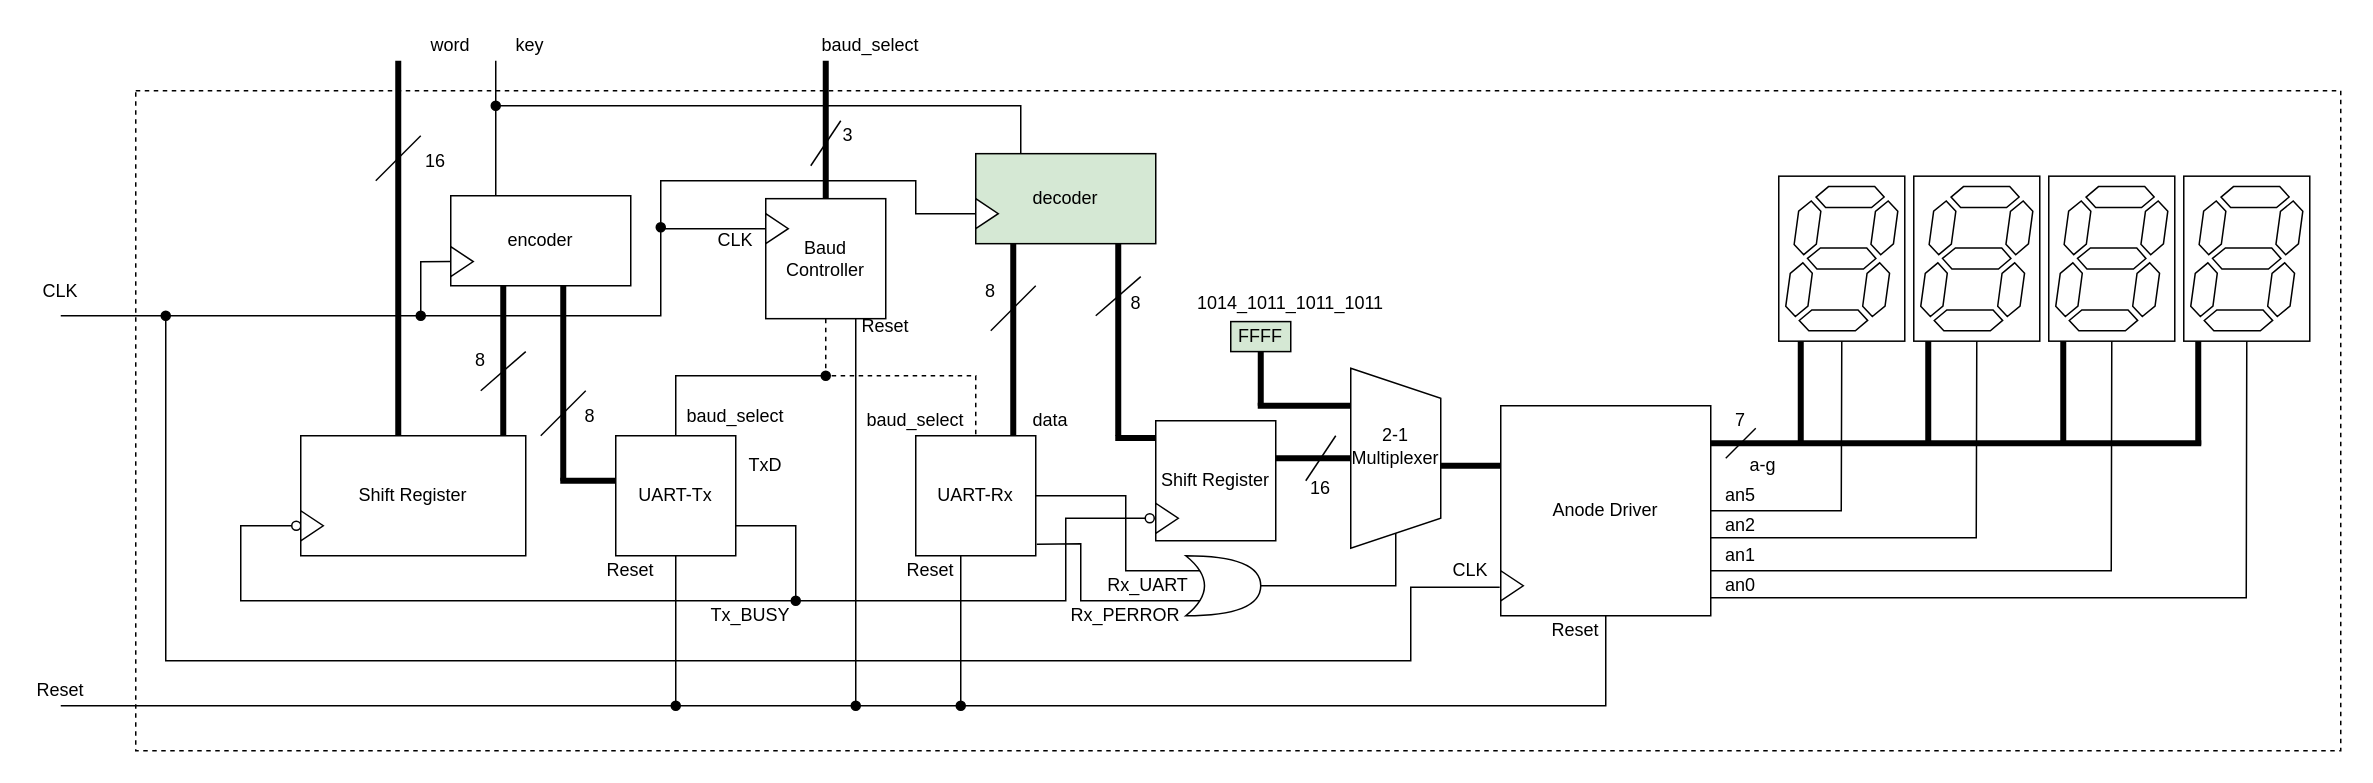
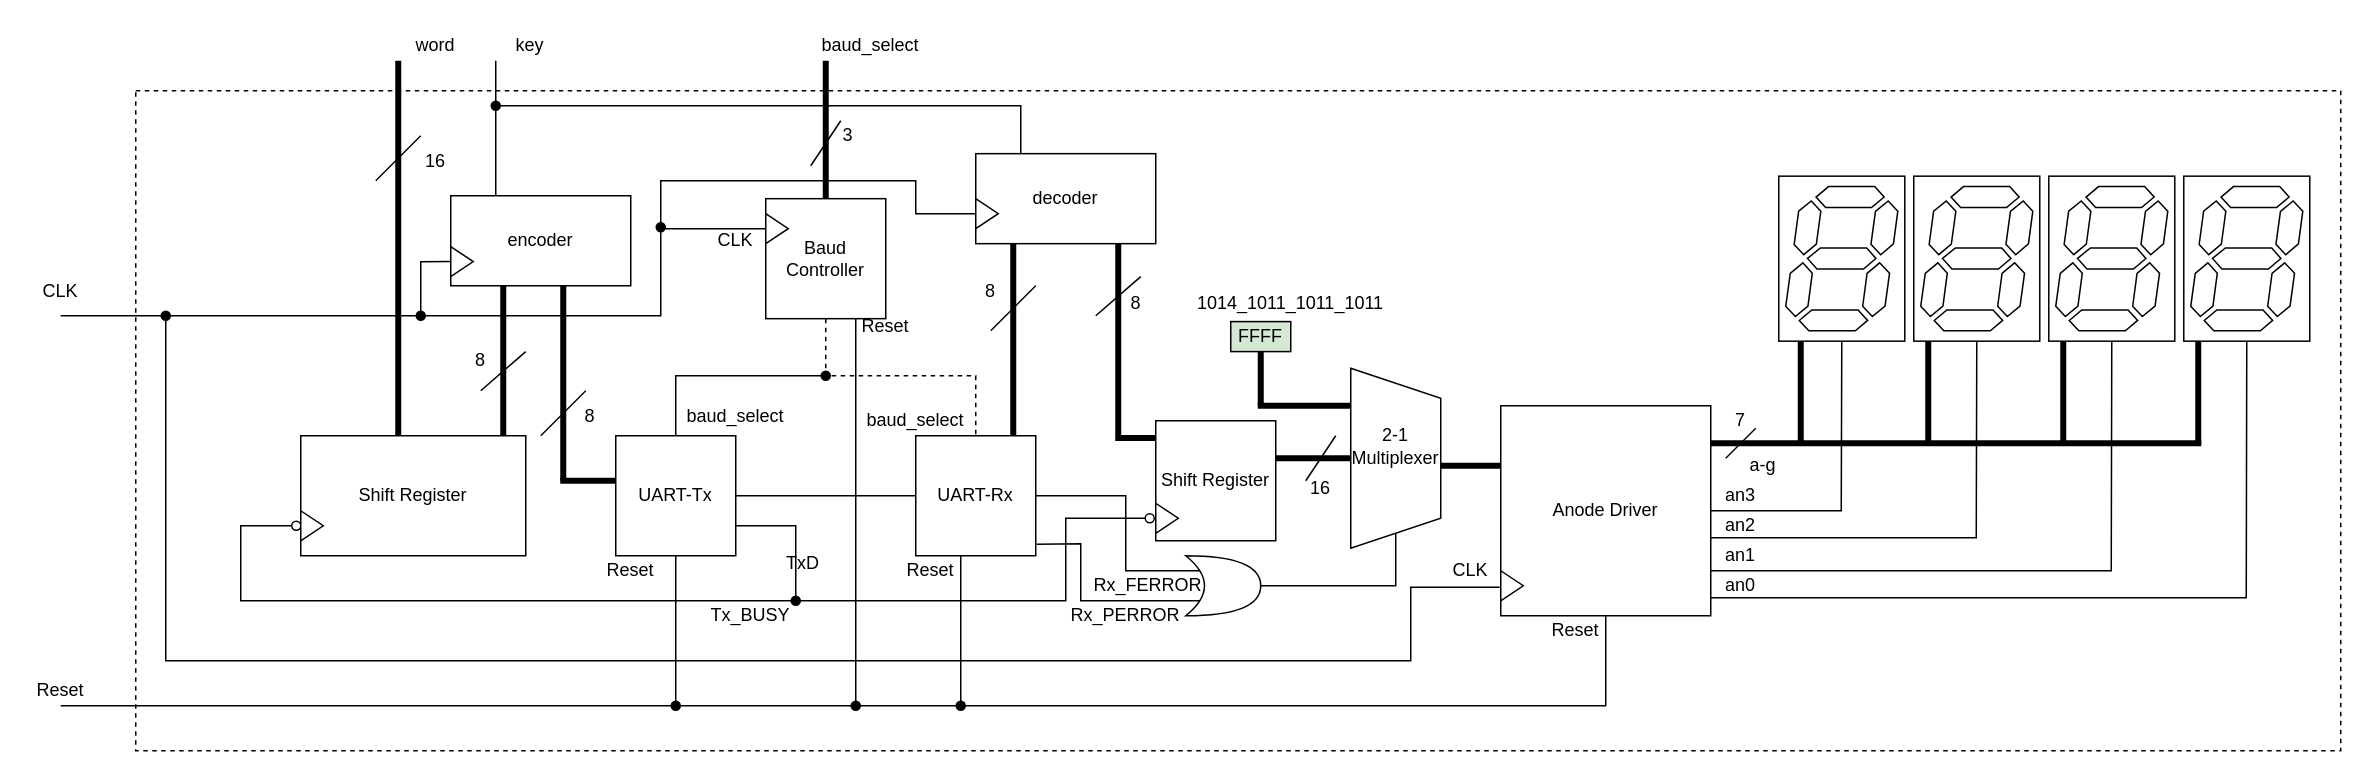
node "word": moved (451, 46) -> (436, 46)
node "decoder": fillcolor #d5e8d4 -> #ffffff
node "data": removed
node "TxD": moved (766, 466) -> (803, 563)
edge "UART-Tx" -- "UART-Rx": added
node "an5": label "an5" -> "an3"
node "Rx_UART": label "Rx_UART" -> "Rx_FERROR"
